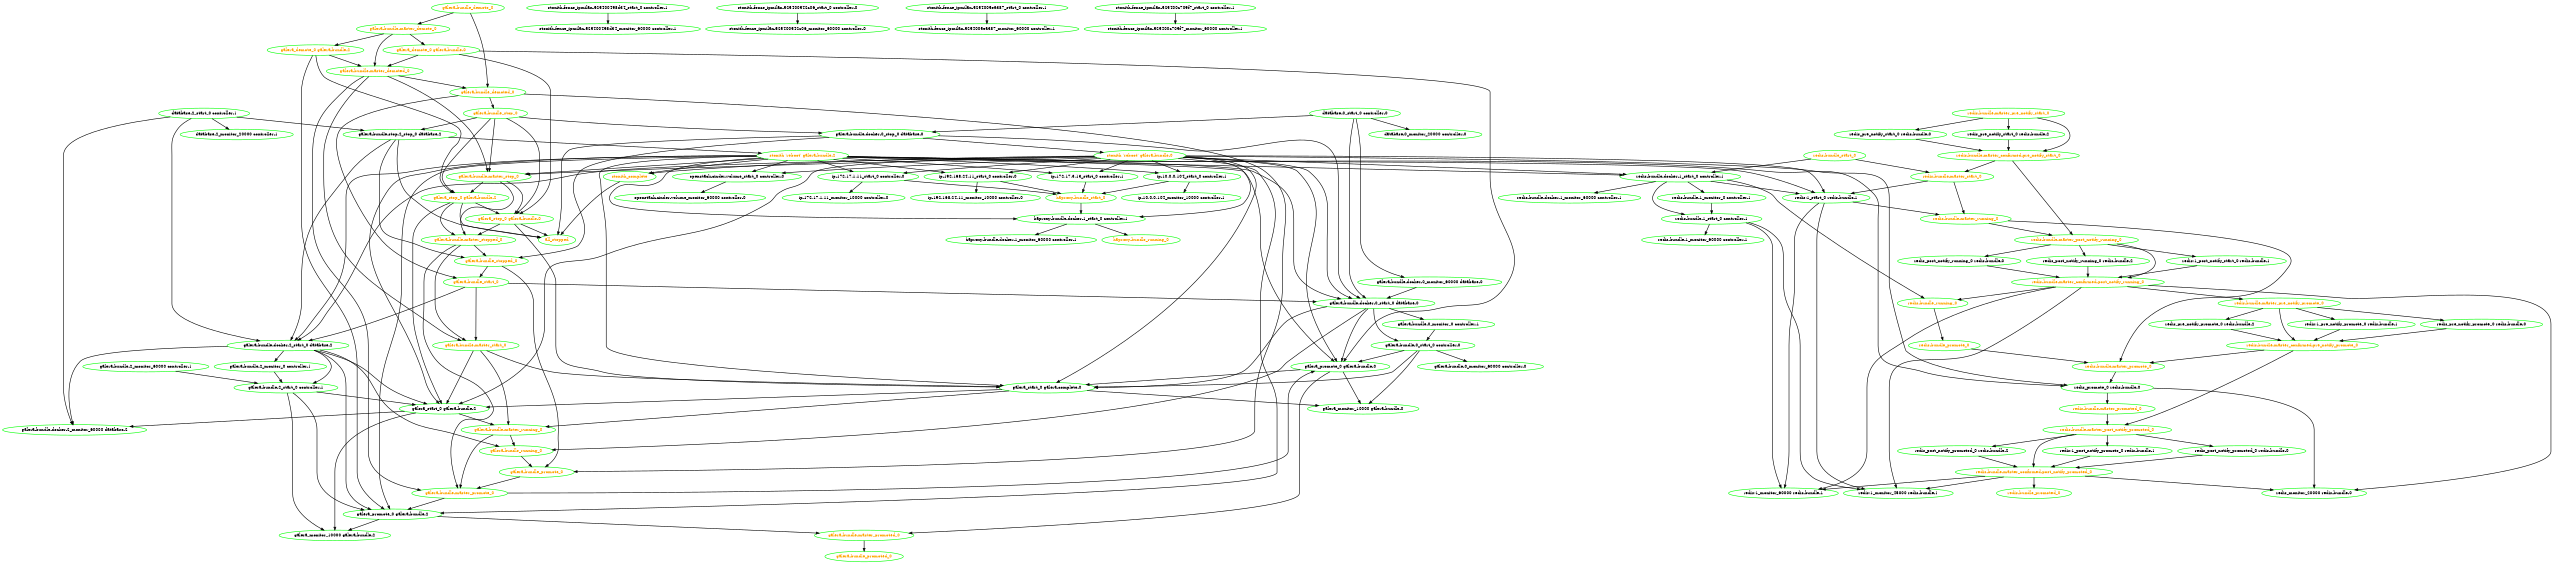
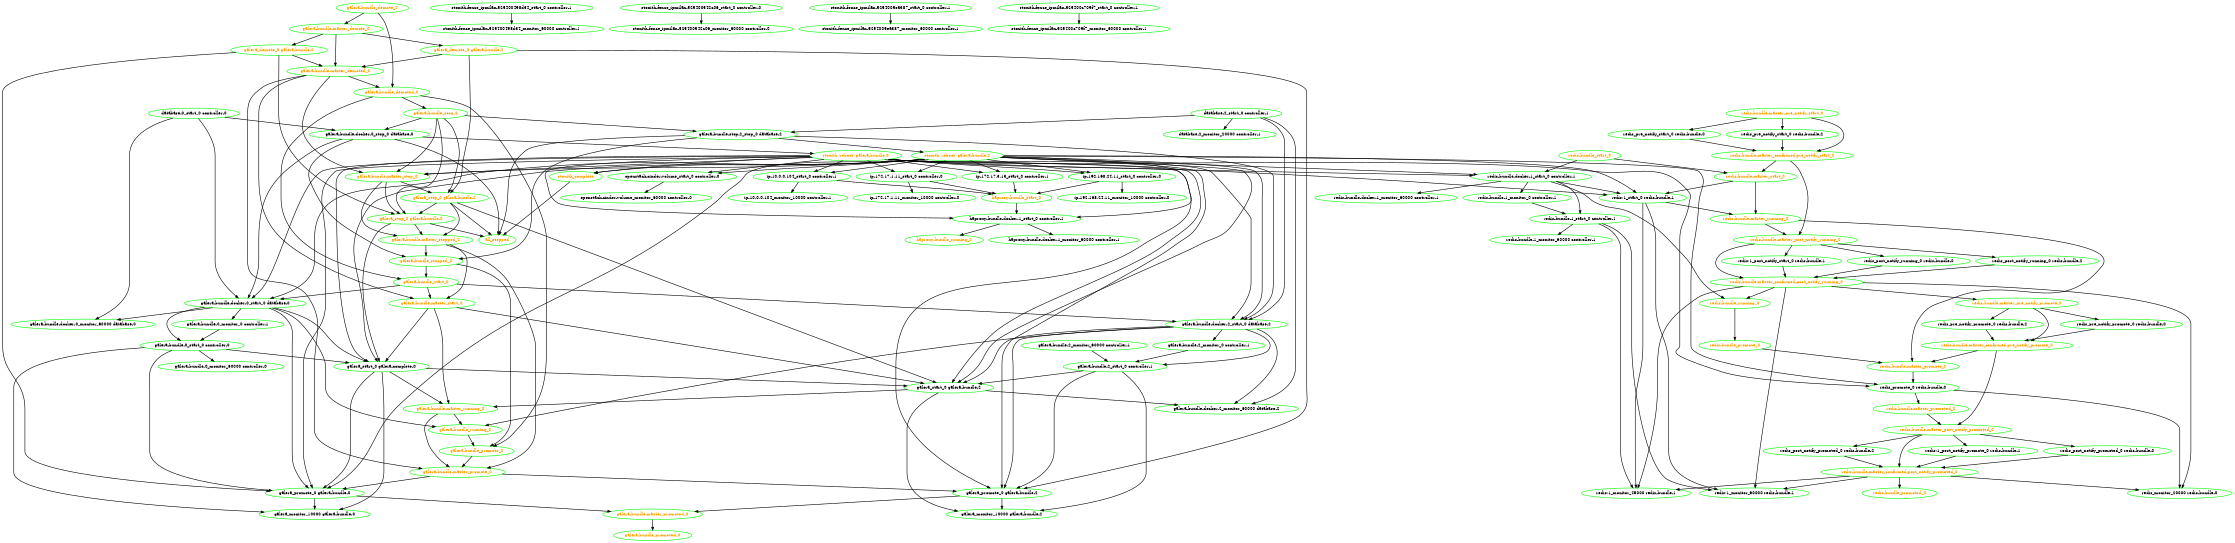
node "database-0_monitor_20000 controller-0": removed
edge "galera-bundle-docker-0_monitor_60000 database-0" -> "galera-bundle-docker-0_start_0 database-0": reversed
node "redis:1_pre_notify_promote_0 redis-bundle-1": removed
edge "galera_promote_0 galera-bundle-0" -> "galera_start_0 galera-complete-0": reversed
